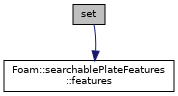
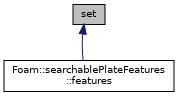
edge "set" -> "Foam::searchablePlateFeatures ::features": reversed
